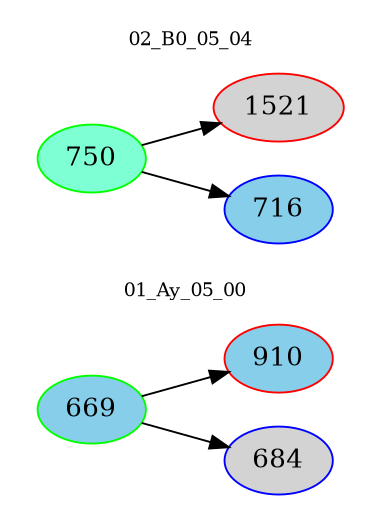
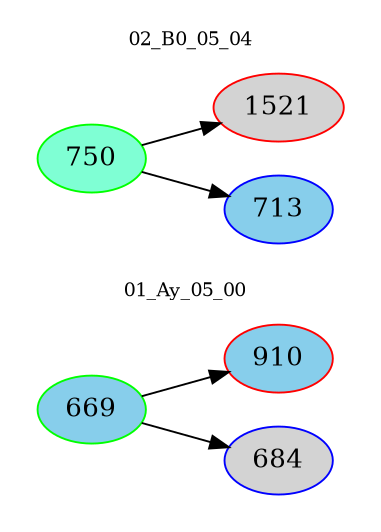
node "716": label "716" -> "713"
